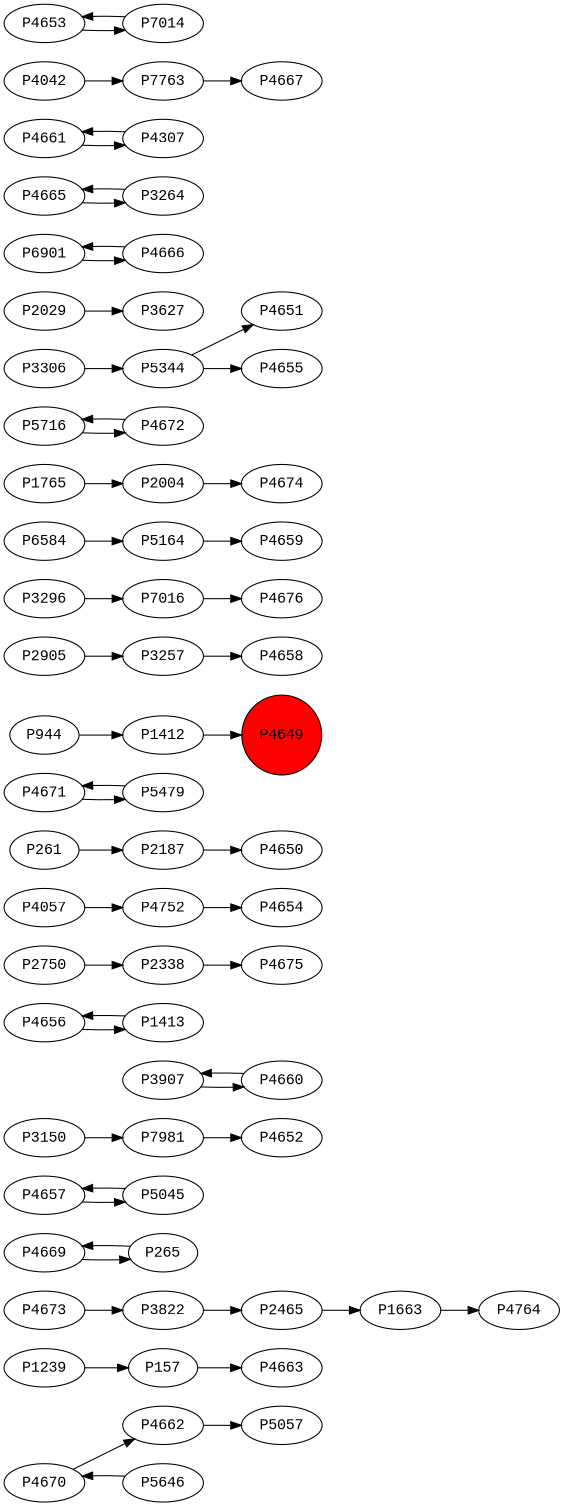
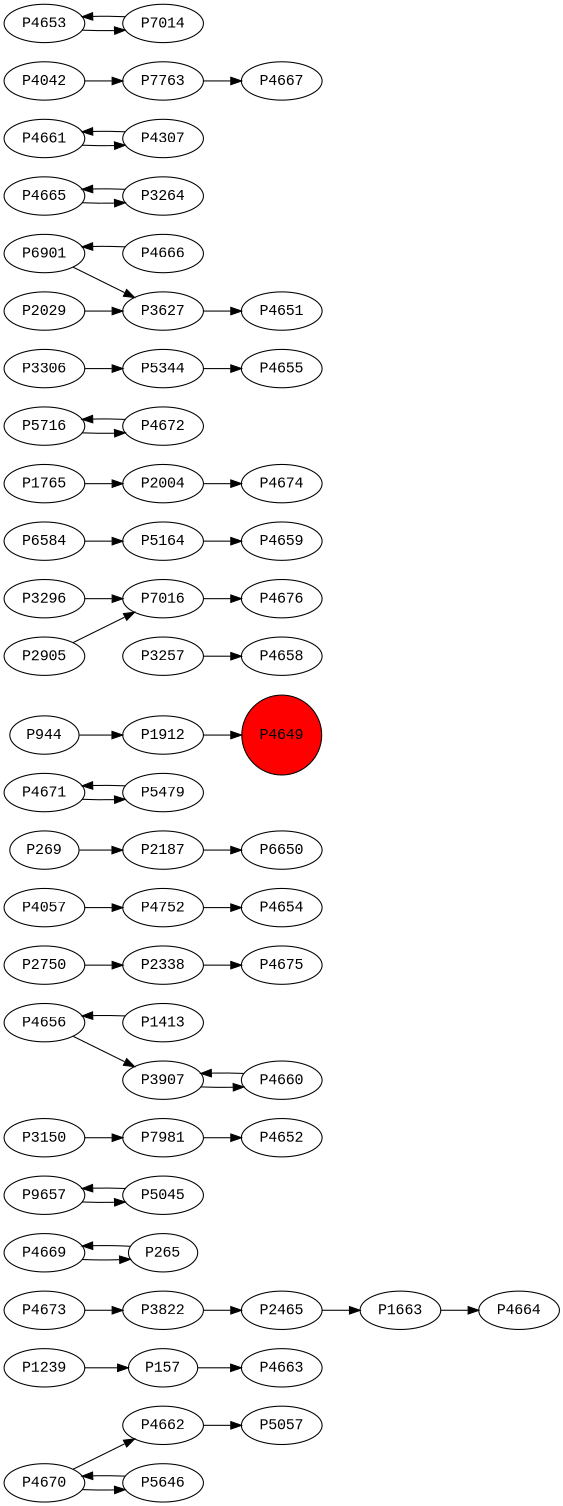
edge "P6901" -> "P4666": now "P6901" -> "P3627"
edge "P5344" -> "P4651": now "P3627" -> "P4651"
edge "P2905" -> "P3257": now "P2905" -> "P7016"
node "P1412": label "P1412" -> "P1912"
node "P261": label "P261" -> "P269"
node "P4650": label "P4650" -> "P6650"
edge "P4656" -> "P1413": now "P4656" -> "P3907"
node "P4657": label "P4657" -> "P9657"
node "P4764": label "P4764" -> "P4664"
edge "P4670" -> "P5646": added
